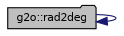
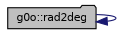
node "g2o::rad2deg": label "g2o::rad2deg" -> "g0o::rad2deg"
